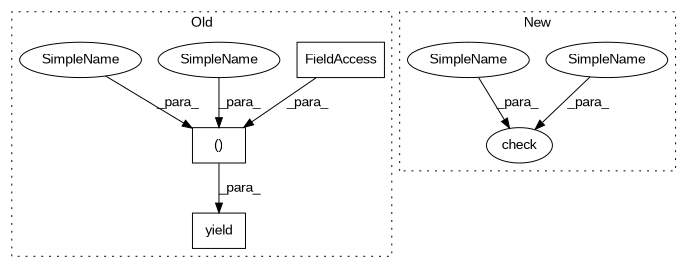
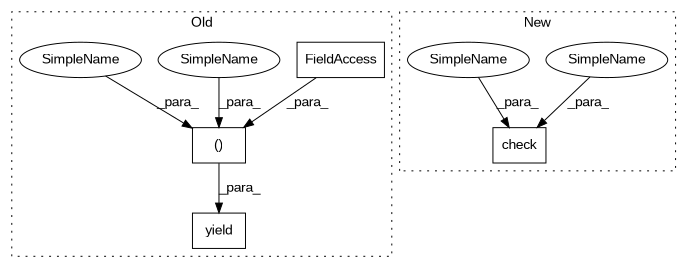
node "check": shape ellipse -> box
